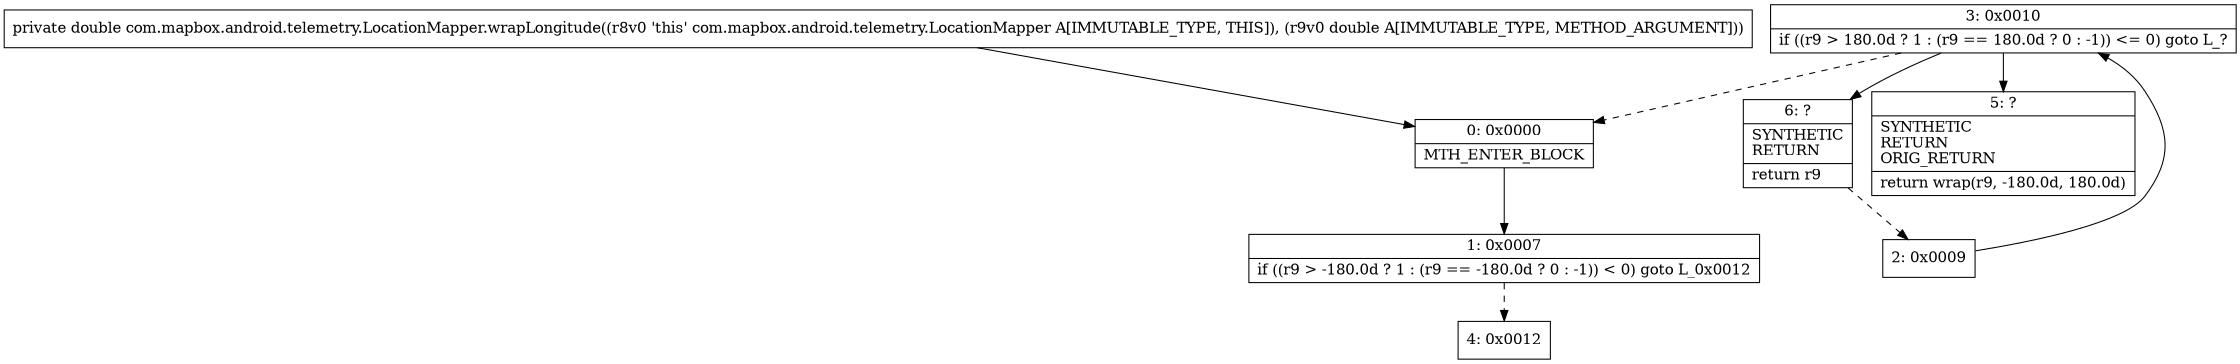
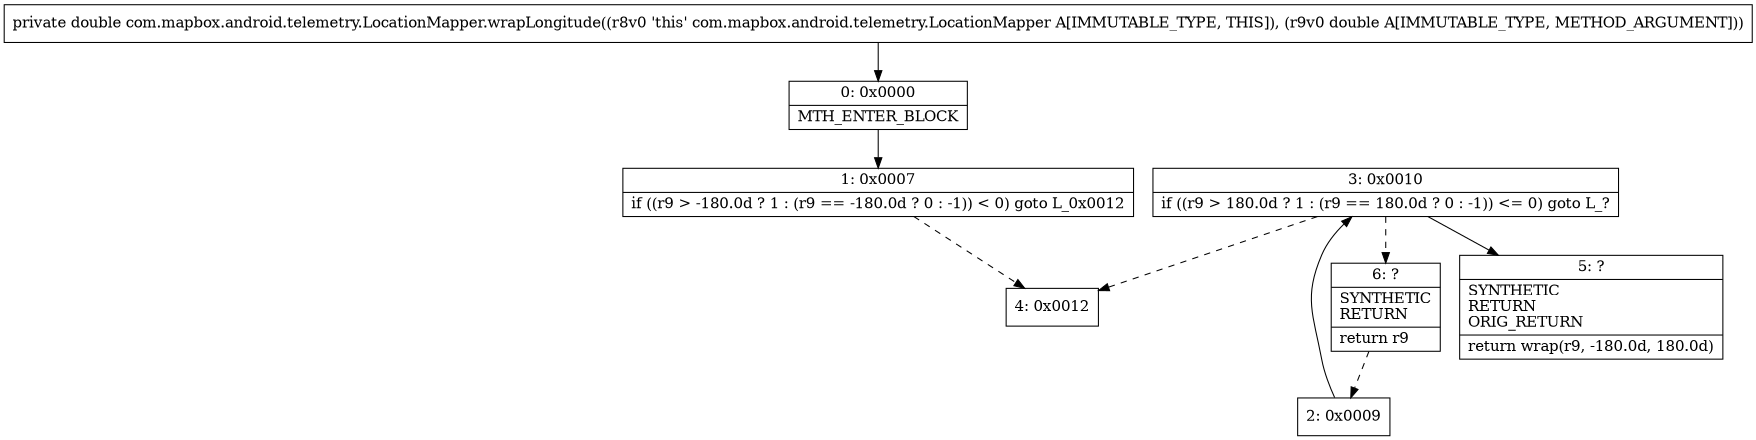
edge "3: 0x0010" -> "6: ?": style solid -> dashed
edge "3: 0x0010" -> "0: 0x0000": now "3: 0x0010" -> "4: 0x0012"
